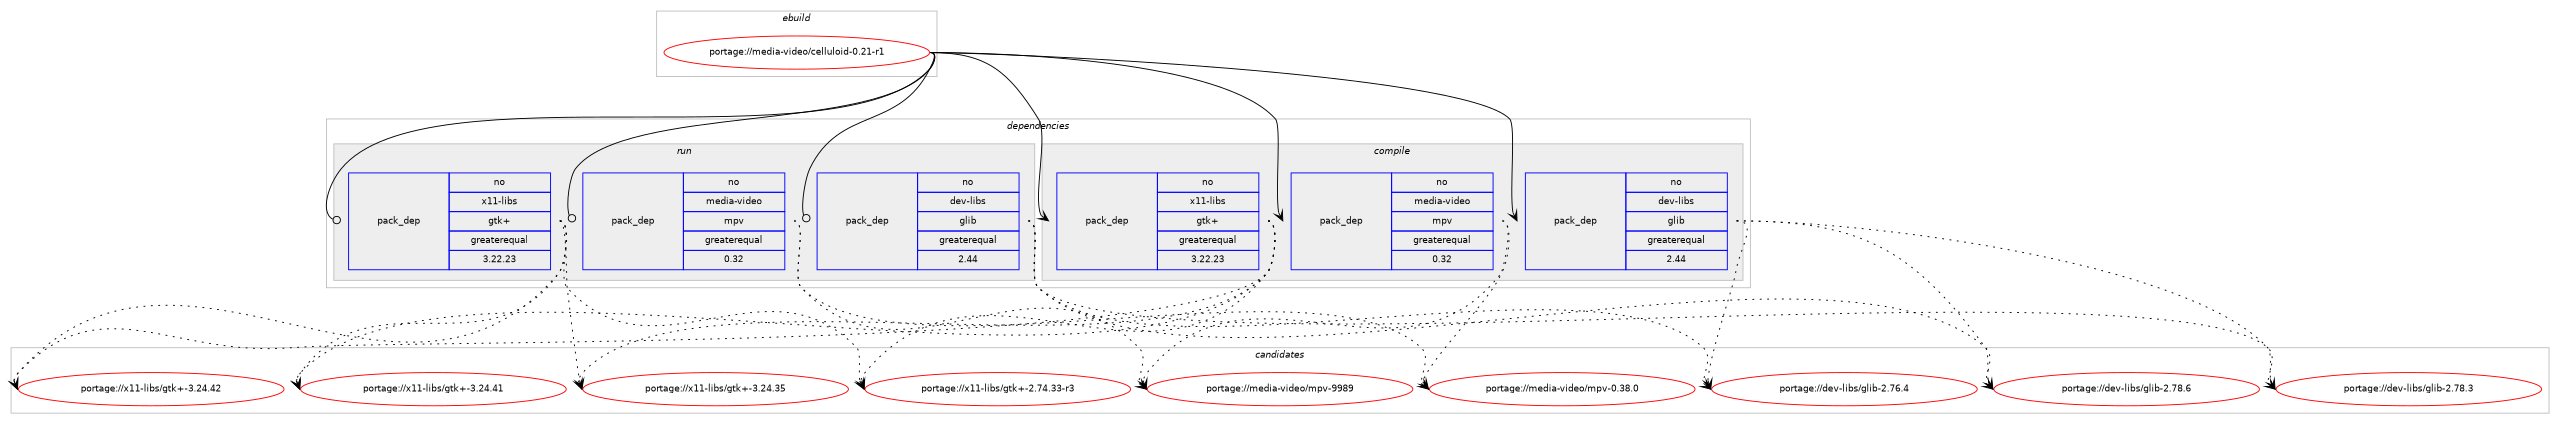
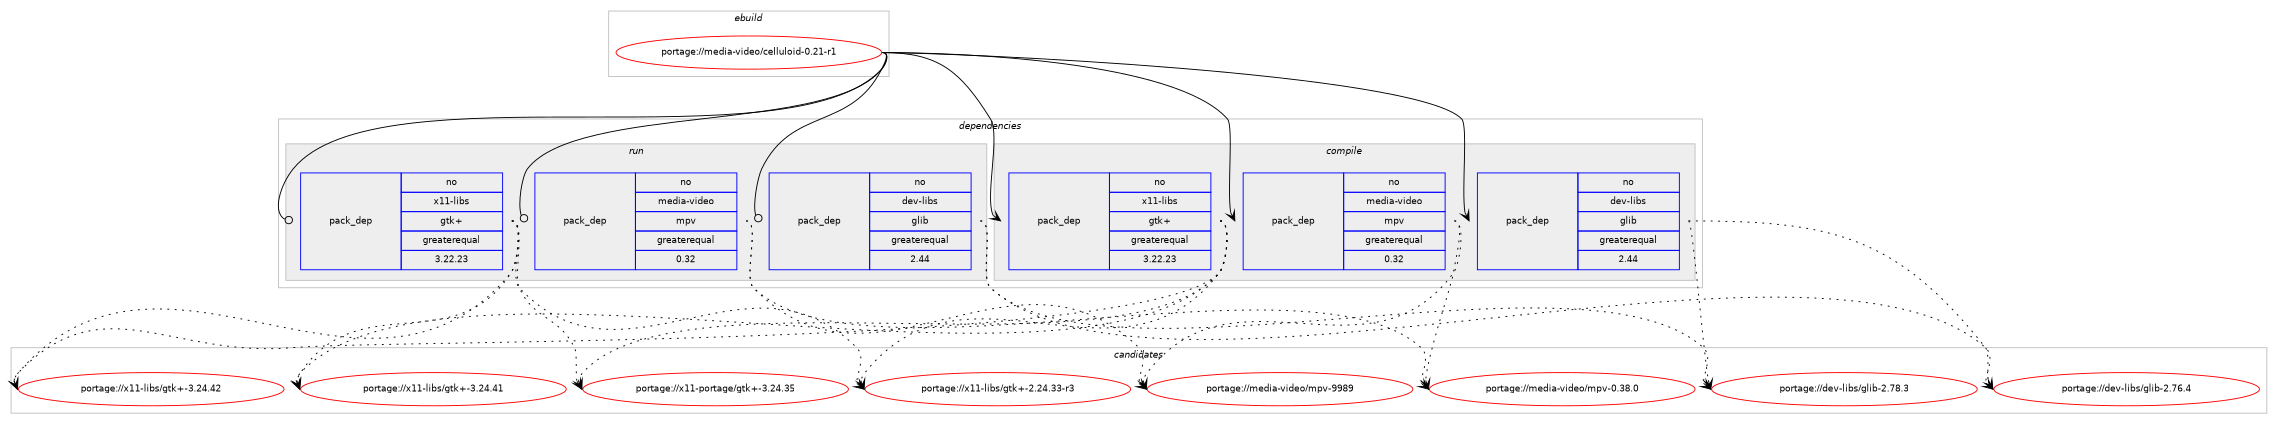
node "portage://x11-libs/gtk+-3.24.35": label "portage://x11-libs/gtk+-3.24.35" -> "portage://x11-portage/gtk+-3.24.35"
node "portage://x11-libs/gtk+-2.74.33-r3": label "portage://x11-libs/gtk+-2.74.33-r3" -> "portage://x11-libs/gtk+-2.24.33-r3"
node "portage://dev-libs/glib-2.78.6": removed
